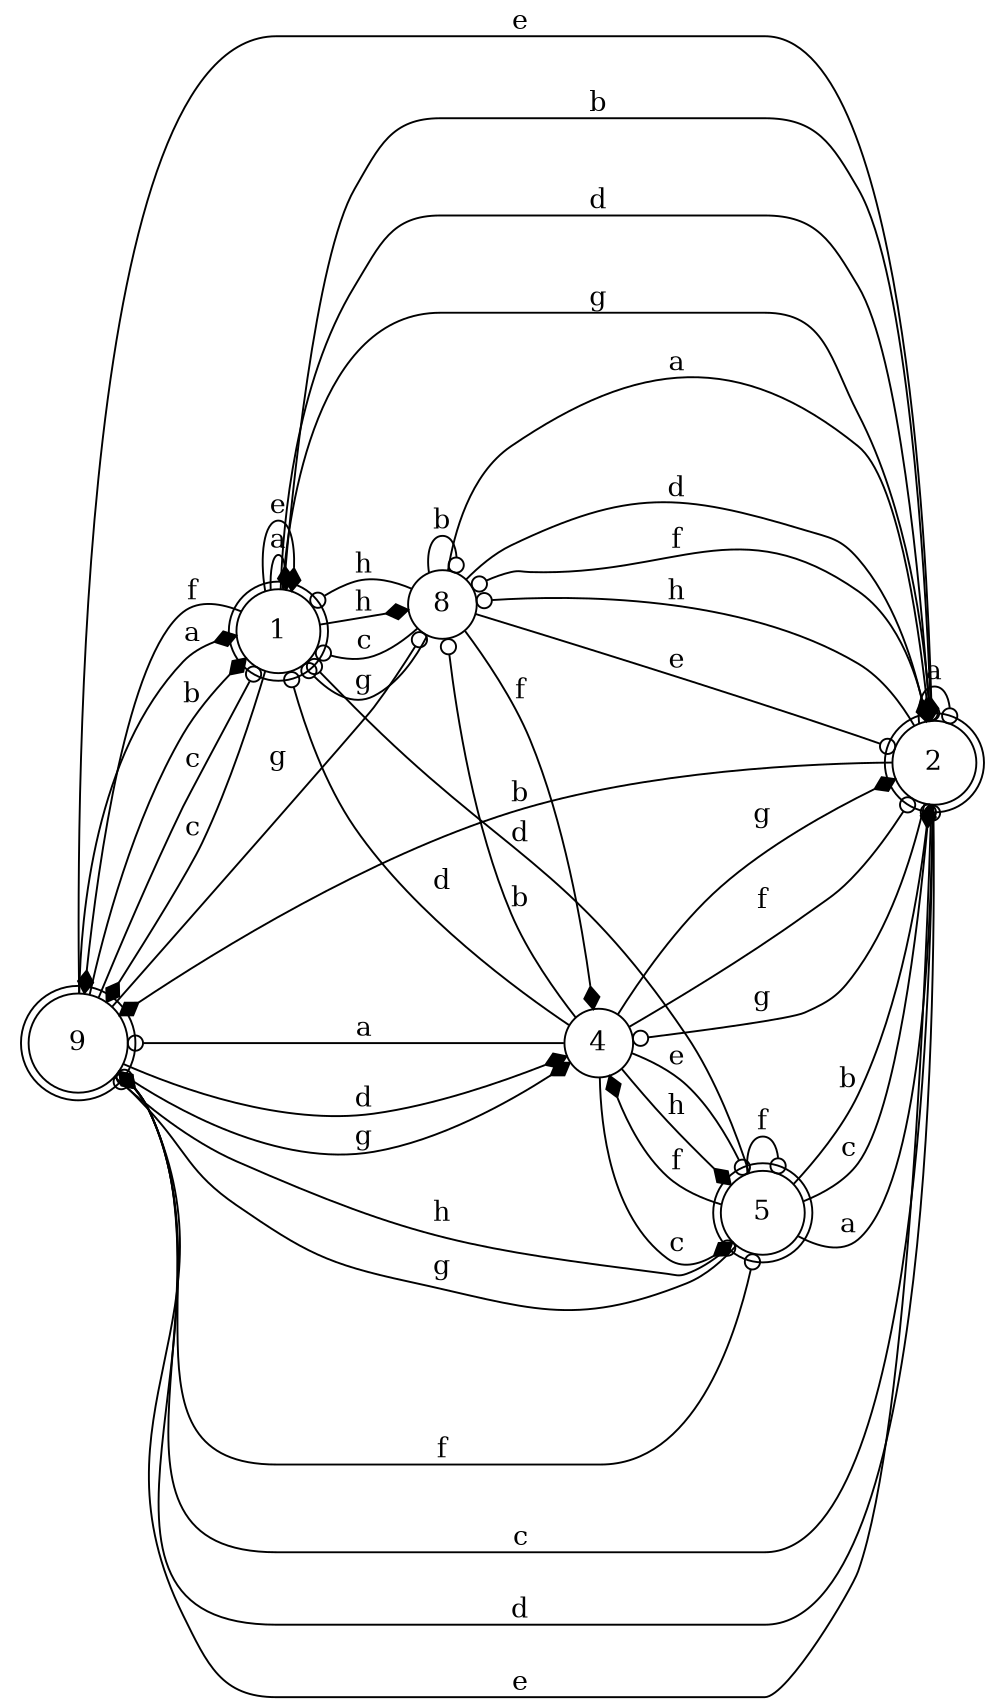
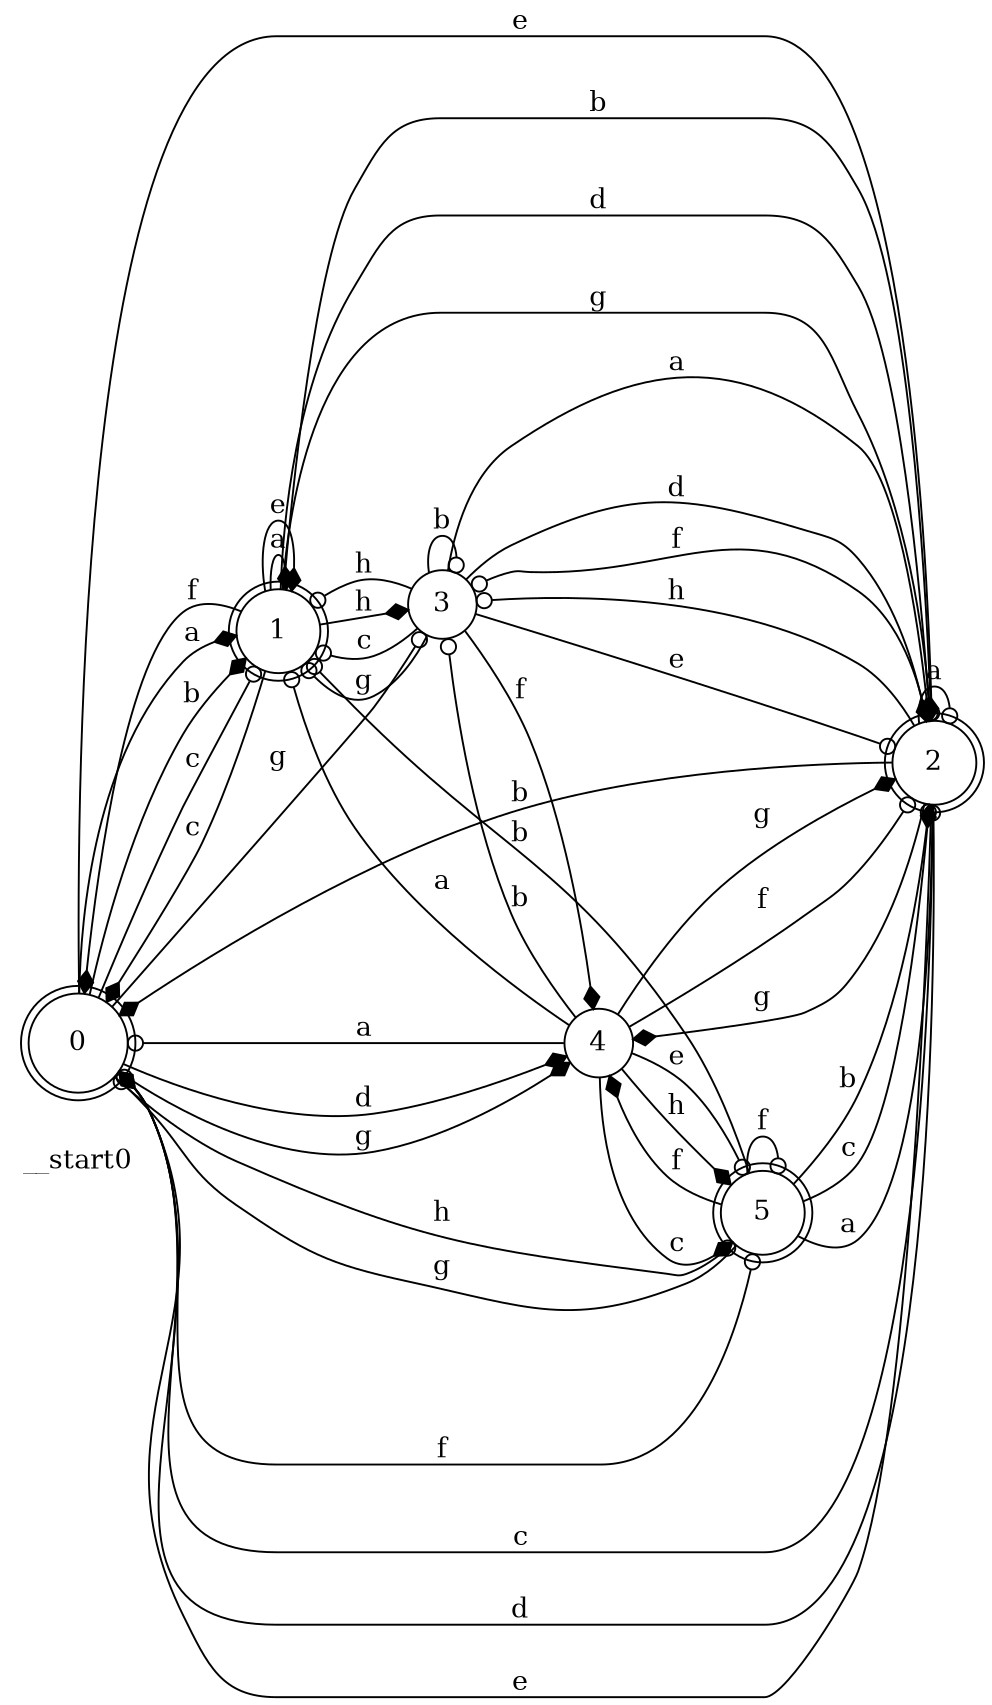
node "8": label "8" -> "3"
edge "5" -> "1": label "d" -> "b"
edge "4" -> "1": label "d" -> "a"
edge "2" -> "4": arrowhead odot -> diamond
node "9": label "9" -> "0"
node "__start0": added
